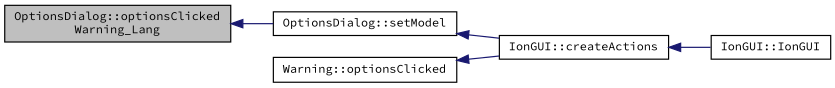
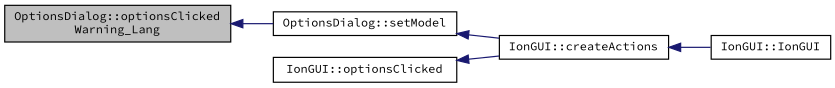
node "Warning::optionsClicked": label "Warning::optionsClicked" -> "IonGUI::optionsClicked"
